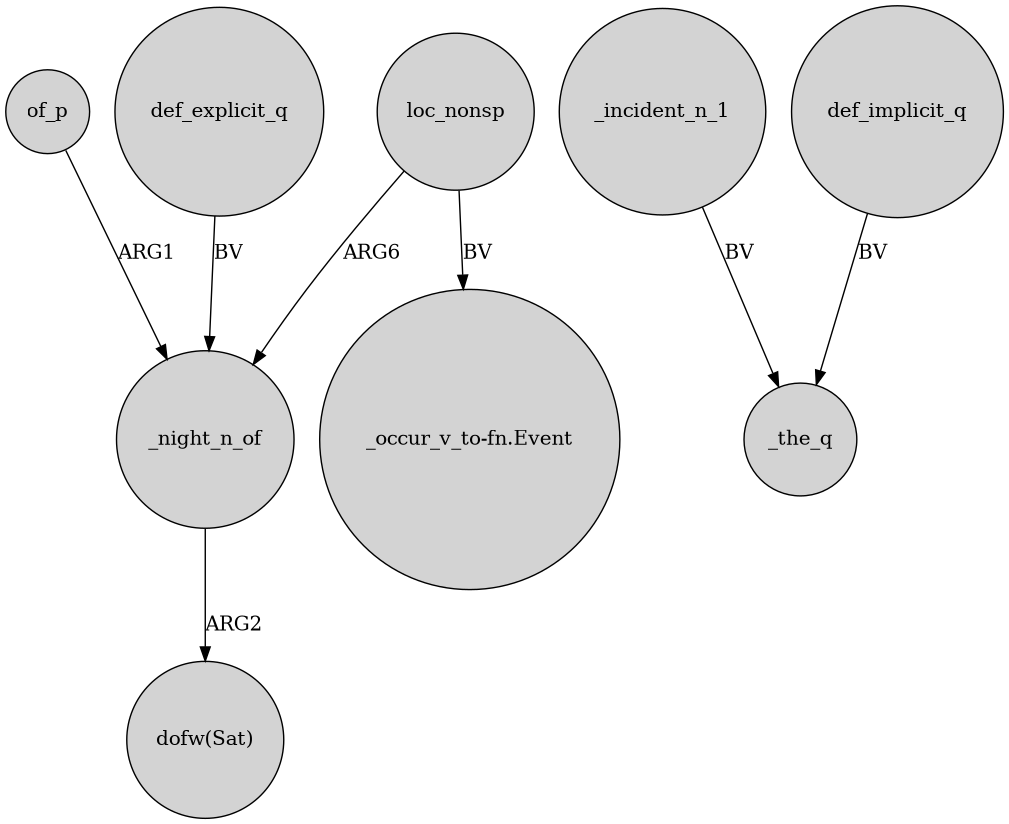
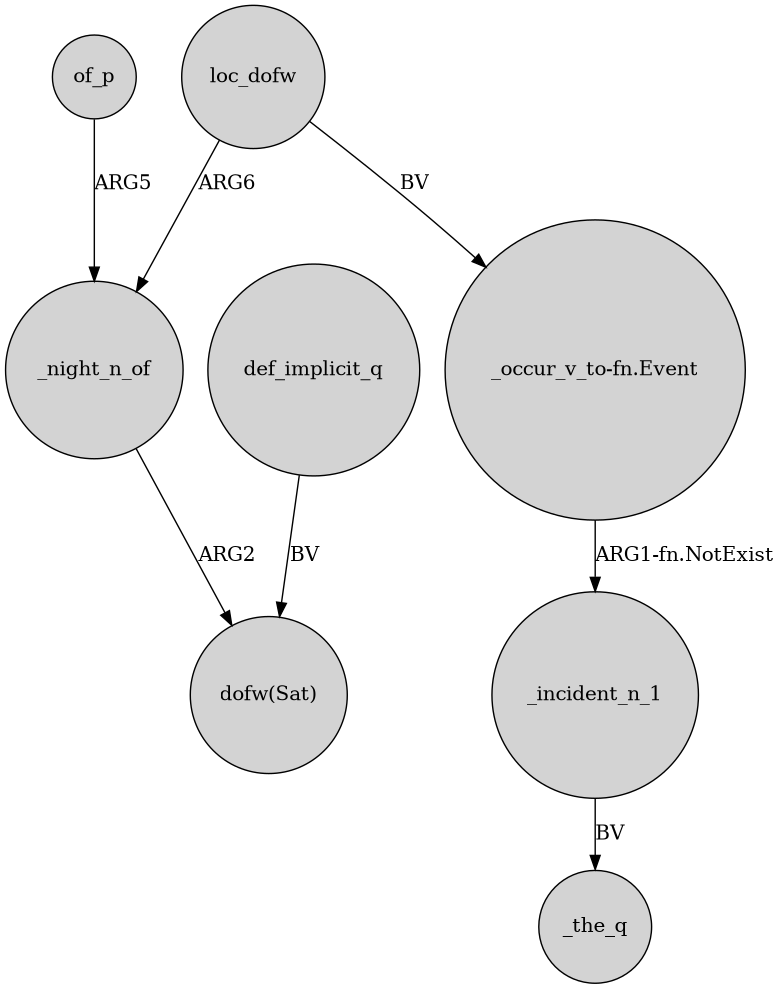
node "def_explicit_q": removed
node "loc_nonsp": label "loc_nonsp" -> "loc_dofw"
edge "of_p" -> "_night_n_of": label "ARG1" -> "ARG5"
edge "def_implicit_q" -> "_the_q": now "def_implicit_q" -> "dofw(Sat)"
edge "_occur_v_to-fn.Event" -> "_incident_n_1": added, label "ARG1-fn.NotExist"
